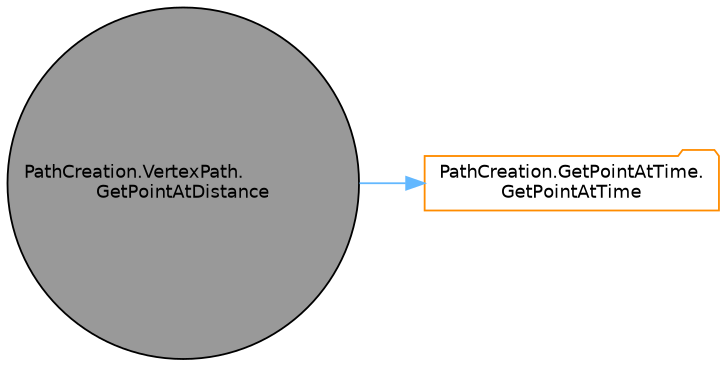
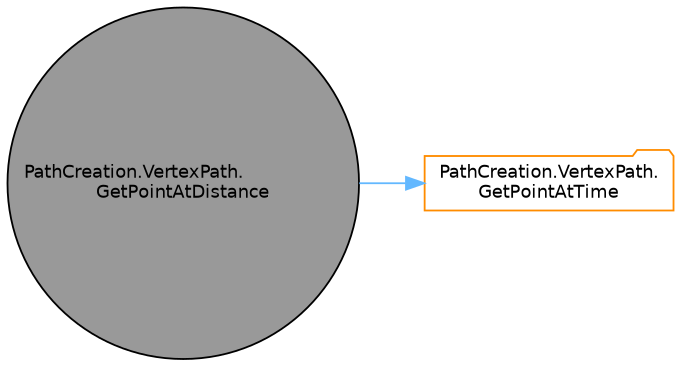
node "PathCreation.GetPointAtTime. GetPointAtTime": label "PathCreation.GetPointAtTime. GetPointAtTime" -> "PathCreation.VertexPath. GetPointAtTime"
